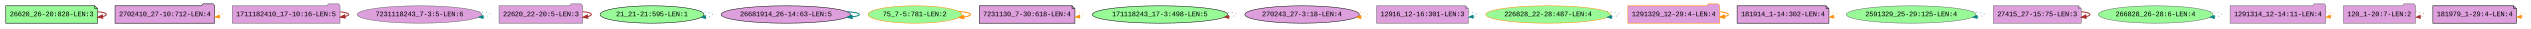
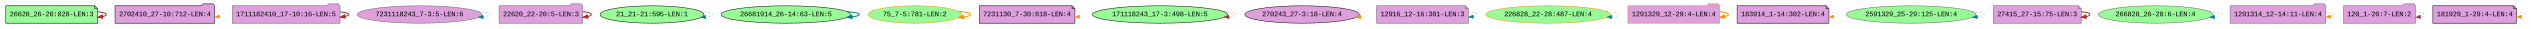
node "26681914_26-14:63-LEN:5": fillcolor plum -> palegreen
node "181914_1-14:302-LEN:4": label "181914_1-14:302-LEN:4" -> "183914_1-14:302-LEN:4"
node "181979_1-29:4-LEN:4": label "181979_1-29:4-LEN:4" -> "181929_1-29:4-LEN:4"
